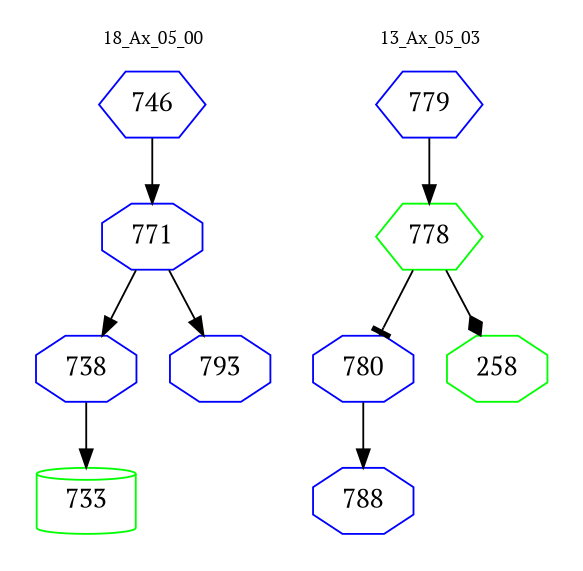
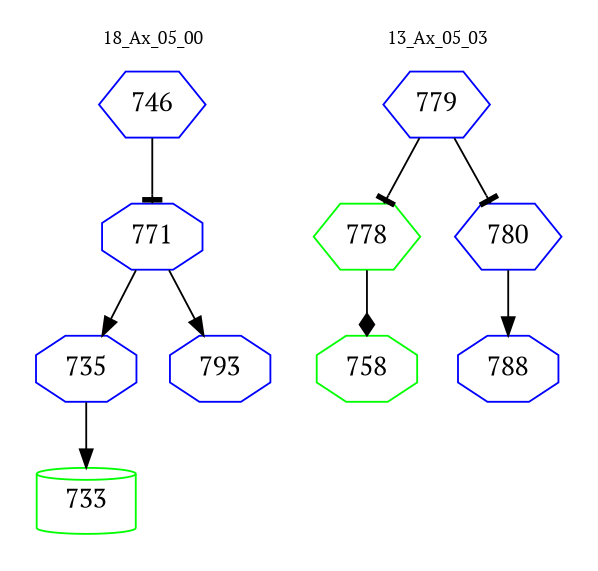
edge "746" -> "771": arrowhead normal -> tee
edge "779" -> "778": arrowhead normal -> tee
edge "778" -> "780": now "779" -> "780"
node "738": label "738" -> "735"
node "780": shape octagon -> hexagon
node "258": label "258" -> "758"
